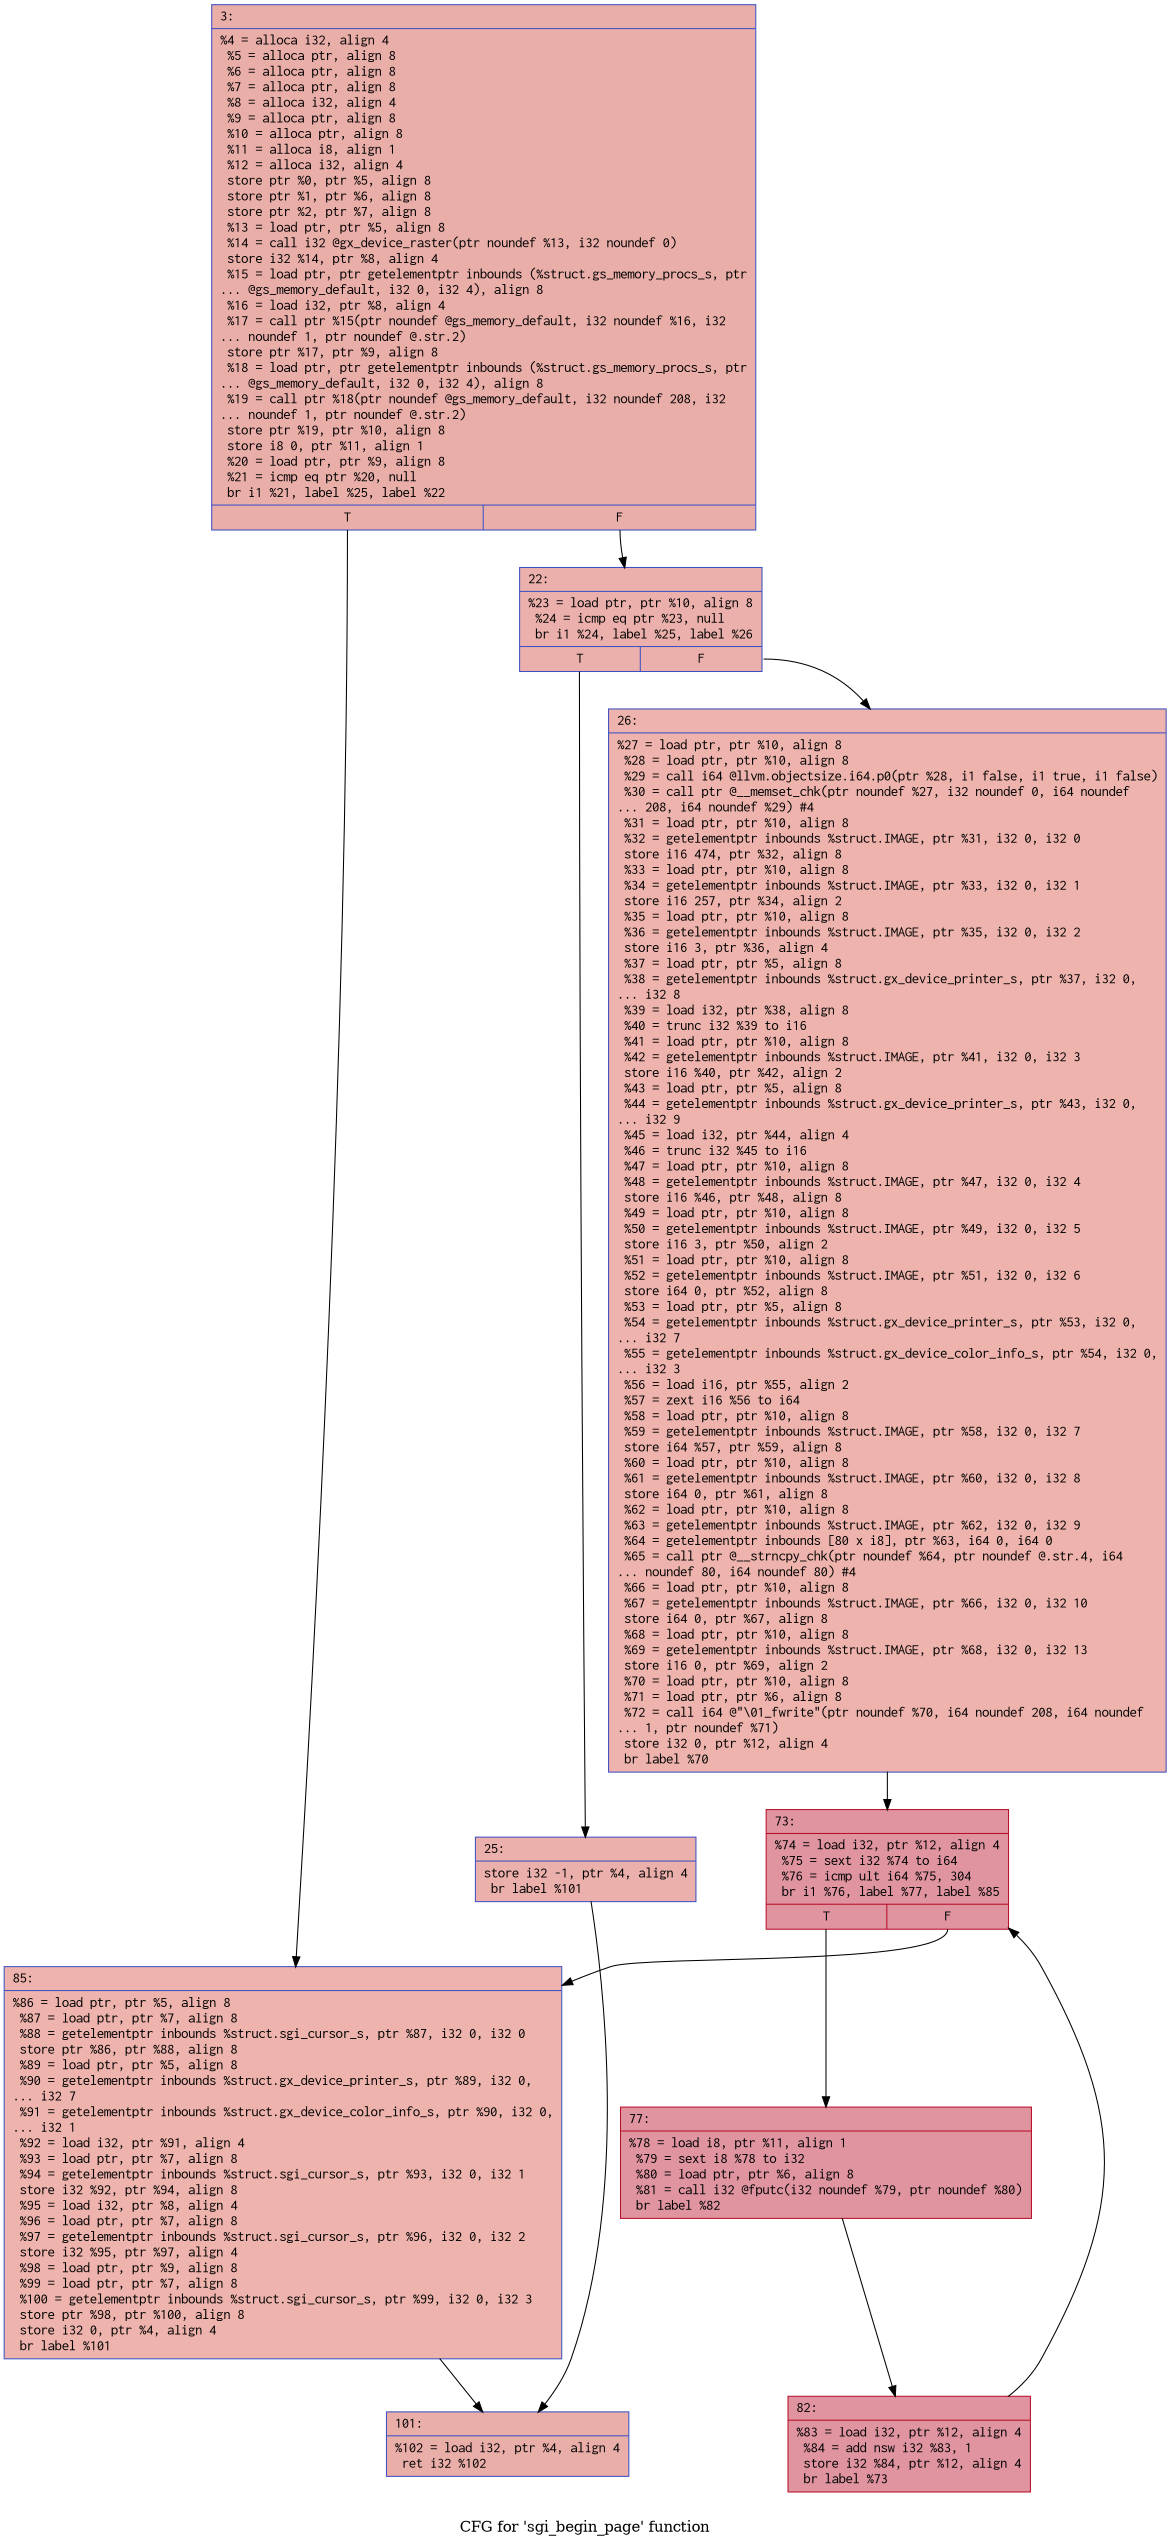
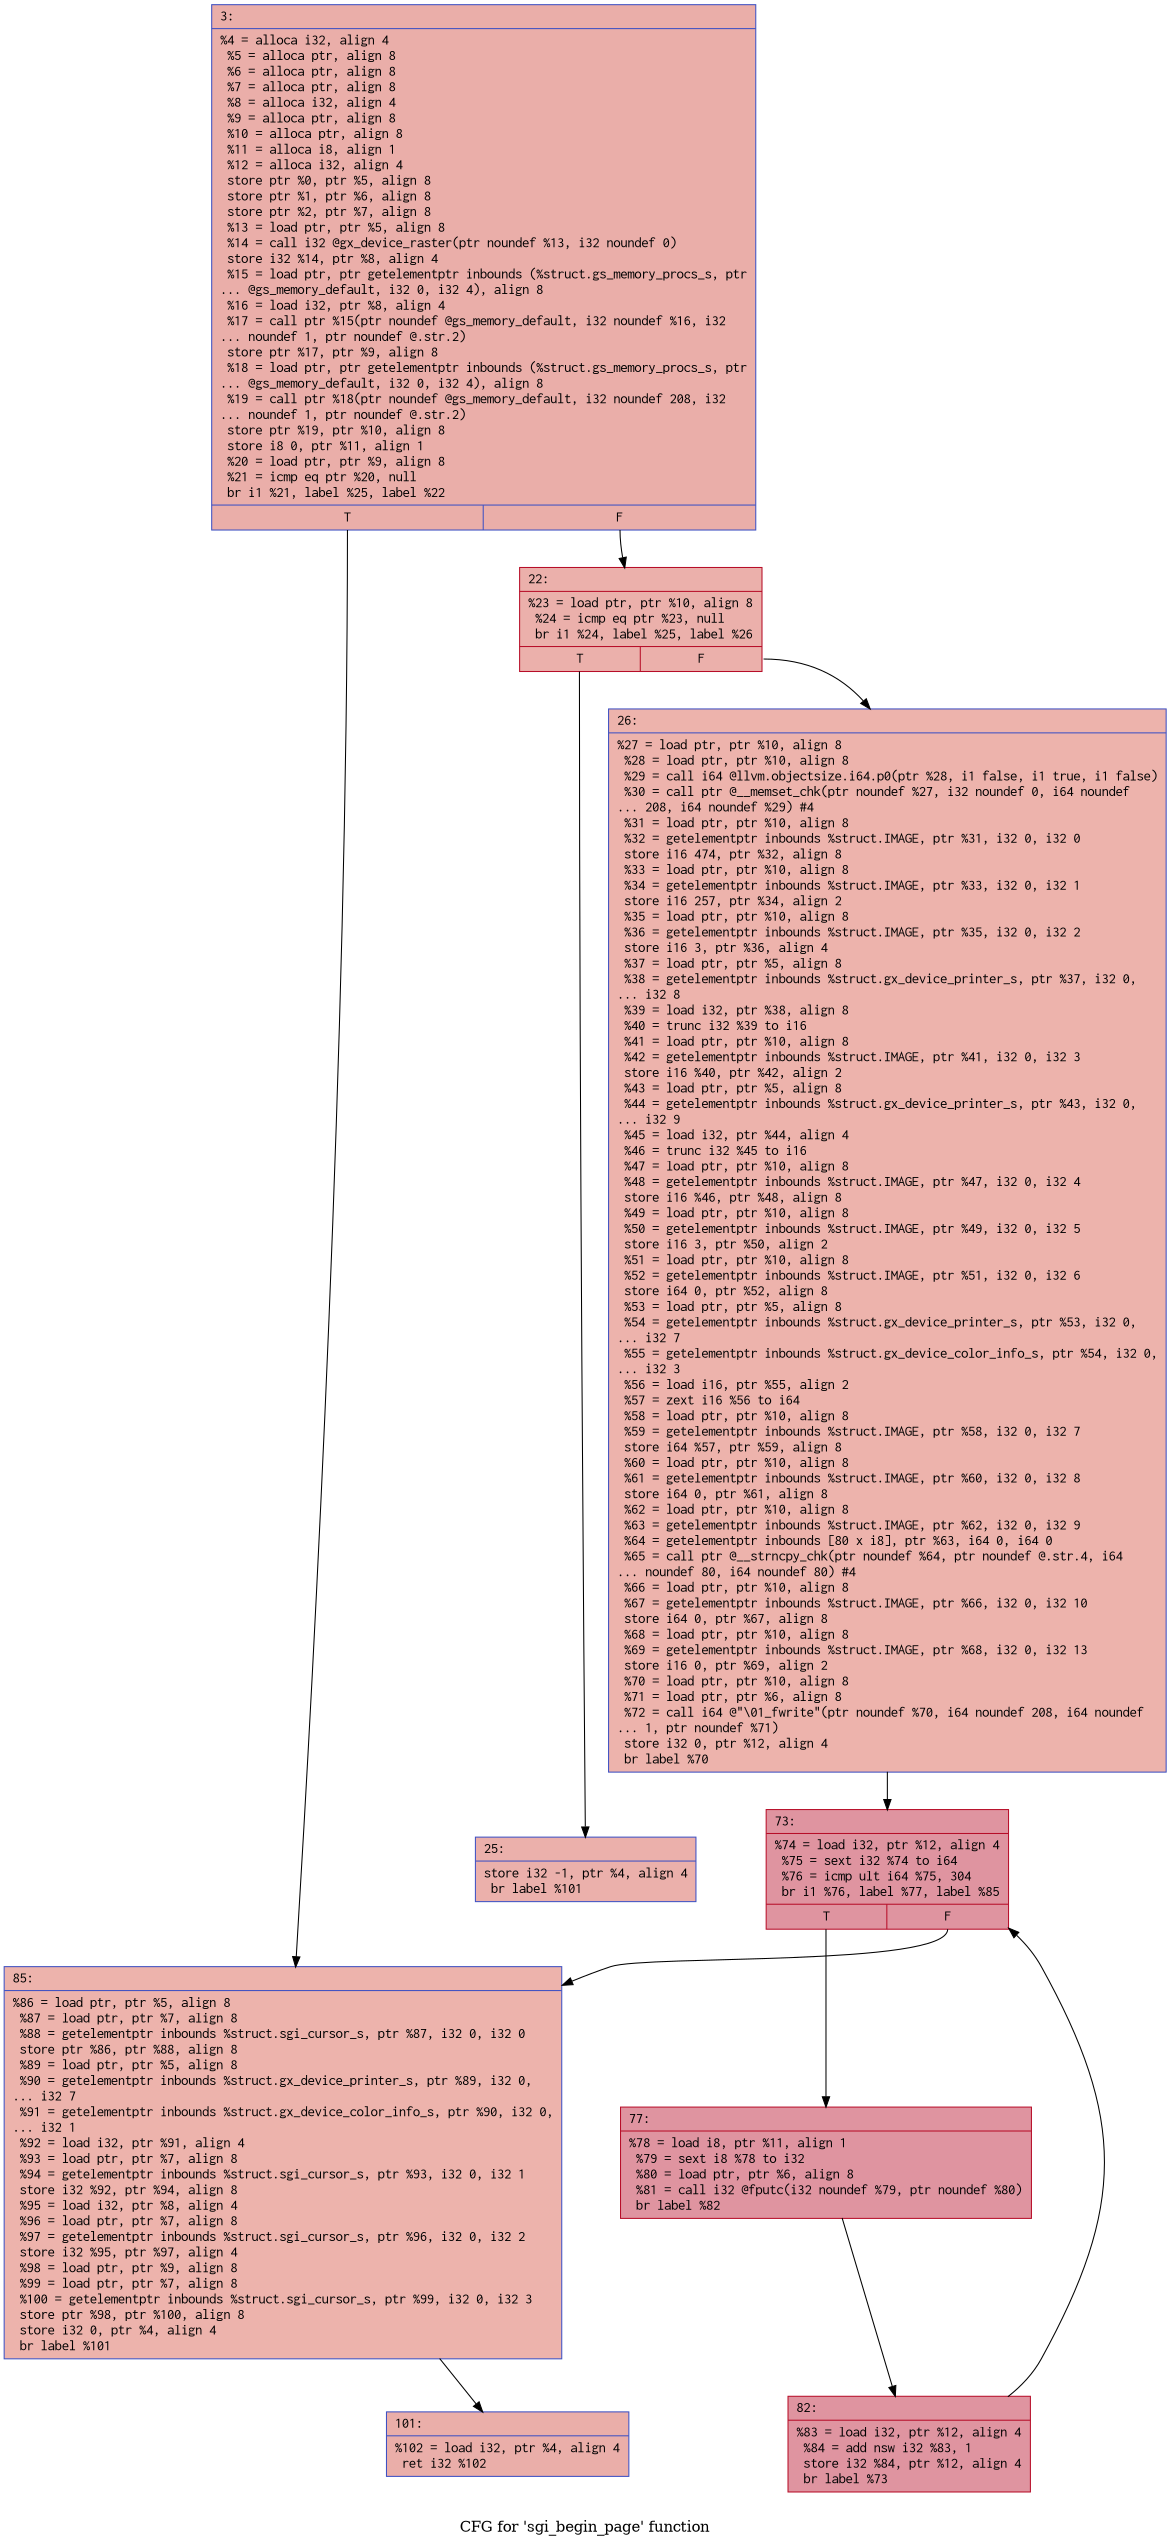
node "22:": color #3d50c3ff -> #b70d28ff
edge "25:" -> "101:": removed
